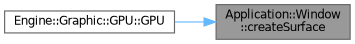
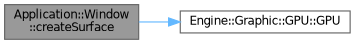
edge "Engine::Graphic::GPU::GPU" -> "Application::Window ::createSurface": reversed
